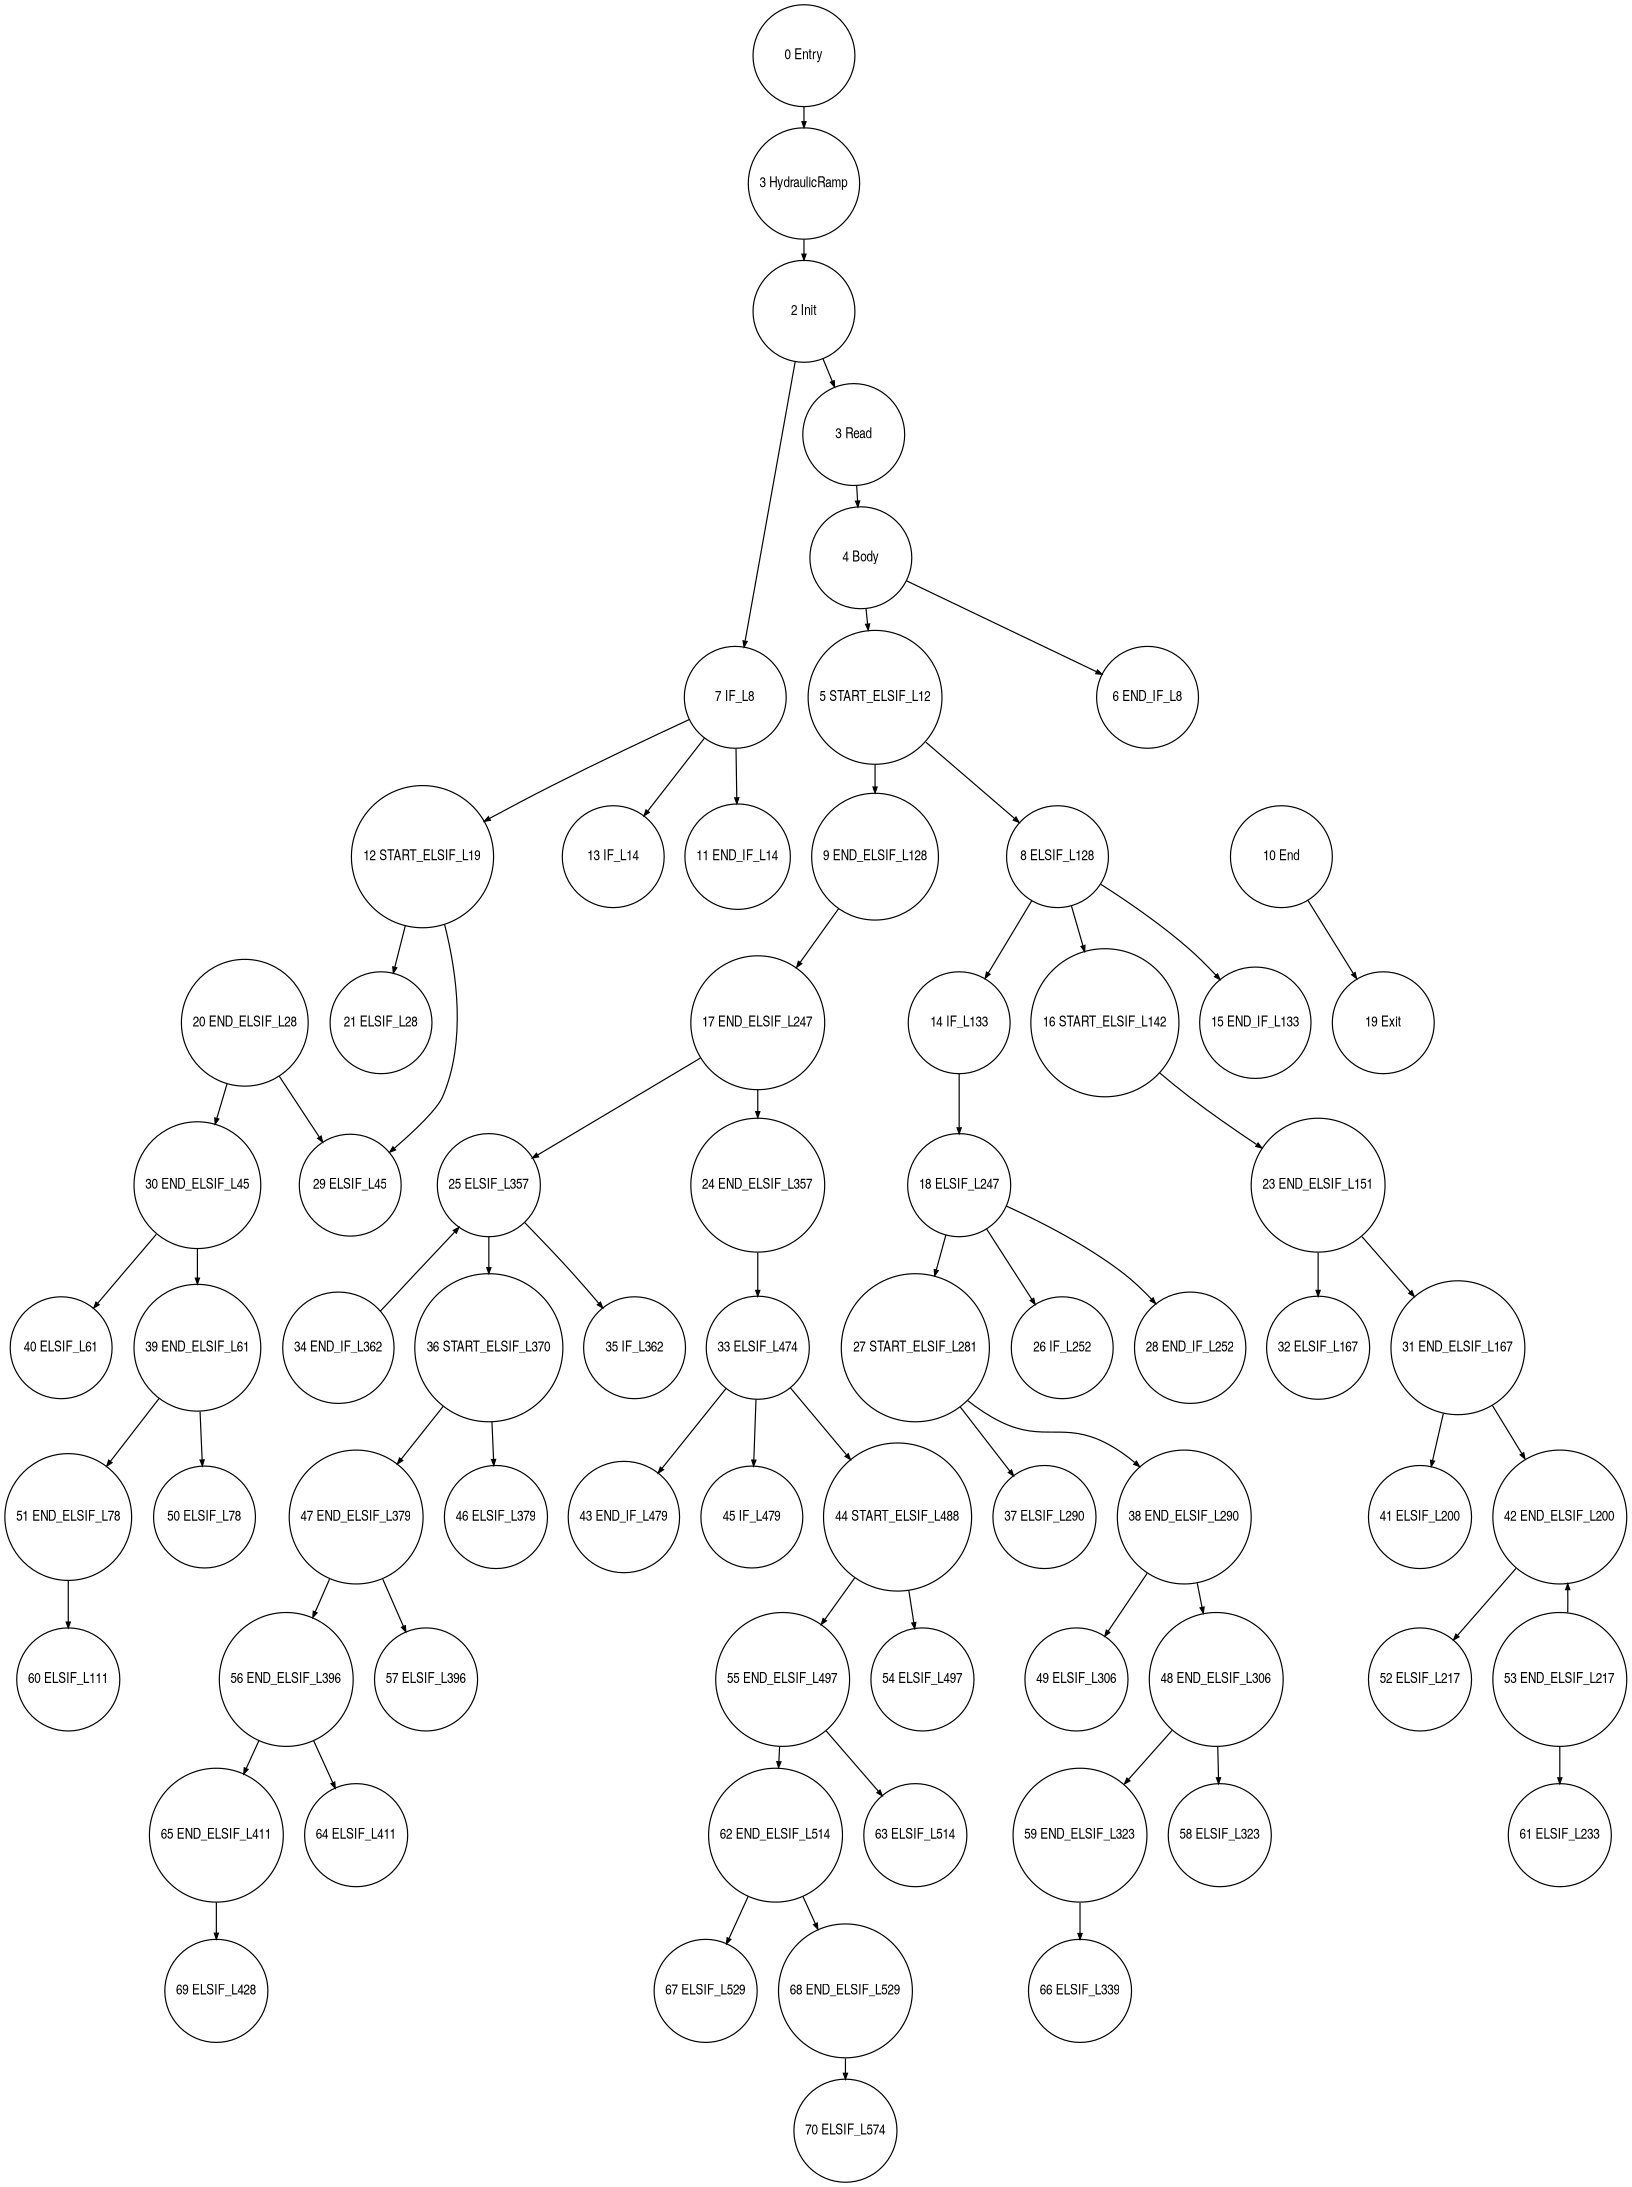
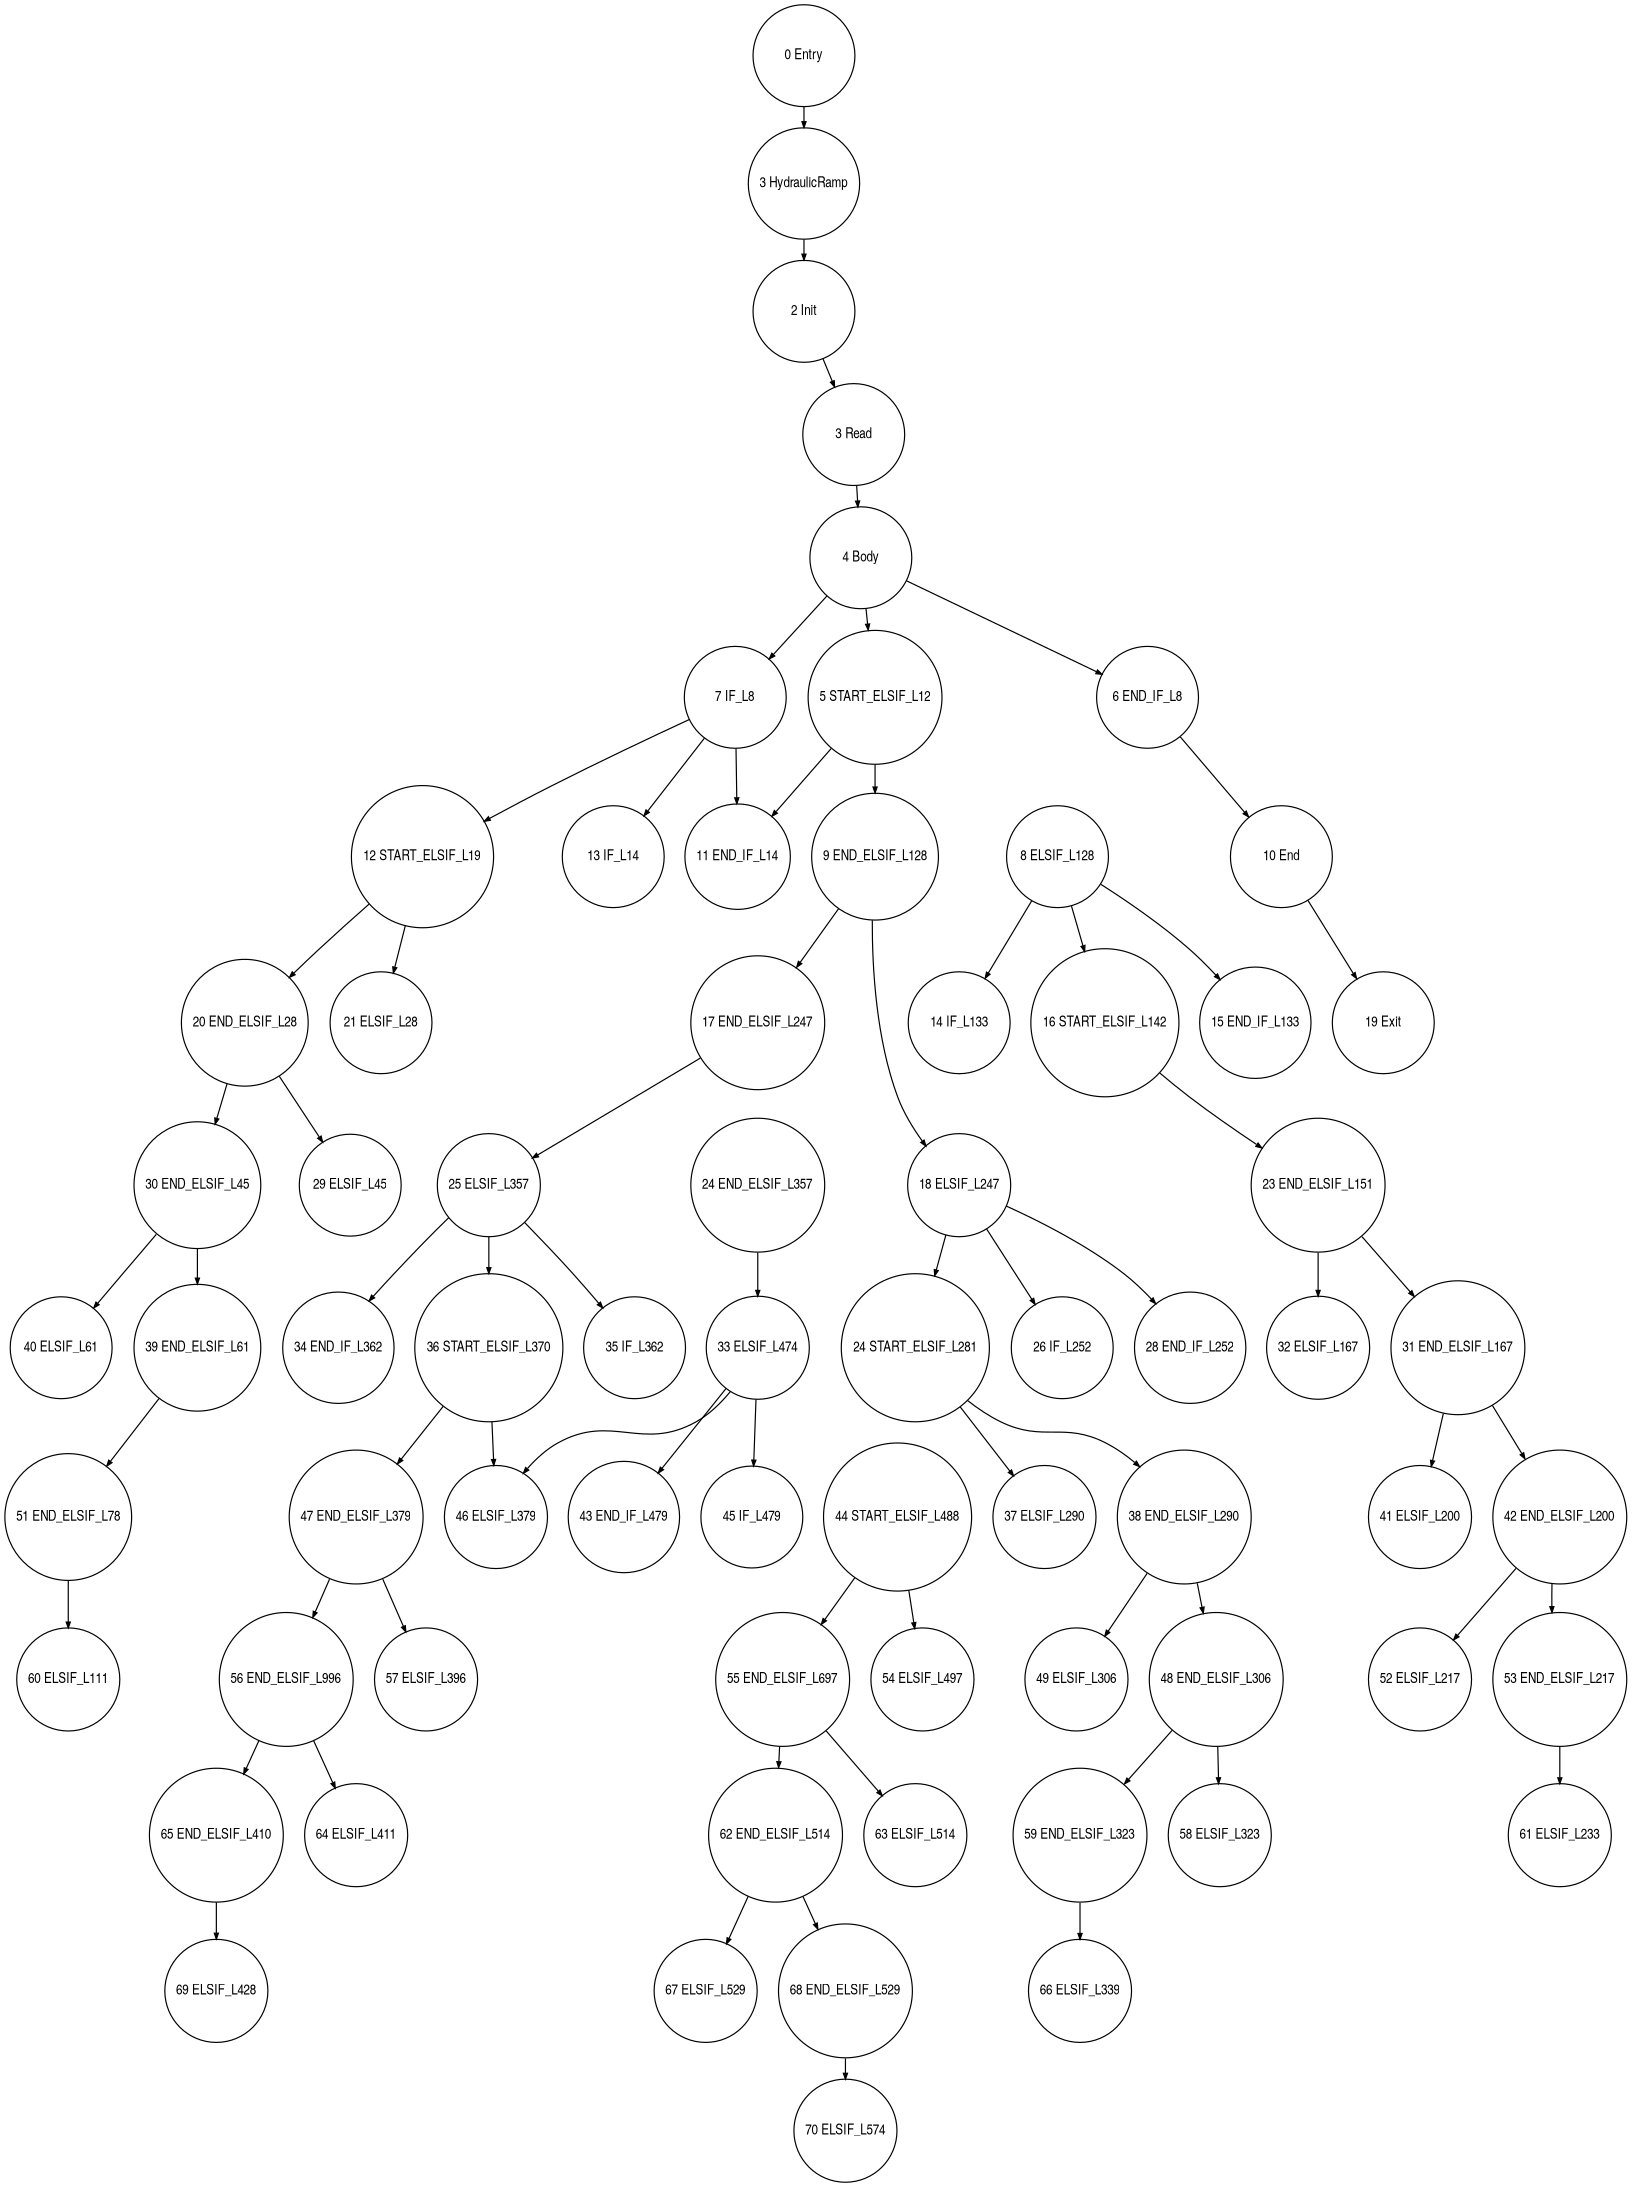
edge "2 Init" -> "7 IF_L8": now "4 Body" -> "7 IF_L8"
edge "6 END_IF_L8" -> "10 End": added
edge "5 START_ELSIF_L12" -> "8 ELSIF_L128": now "5 START_ELSIF_L12" -> "11 END_IF_L14"
edge "12 START_ELSIF_L19" -> "29 ELSIF_L45": now "12 START_ELSIF_L19" -> "20 END_ELSIF_L28"
edge "17 END_ELSIF_L247" -> "24 END_ELSIF_L357": removed
edge "14 IF_L133" -> "18 ELSIF_L247": now "9 END_ELSIF_L128" -> "18 ELSIF_L247"
edge "34 END_IF_L362" -> "25 ELSIF_L357": reversed
node "27 START_ELSIF_L281": label "27 START_ELSIF_L281" -> "24 START_ELSIF_L281"
edge "33 ELSIF_L474" -> "44 START_ELSIF_L488": now "33 ELSIF_L474" -> "46 ELSIF_L379"
node "50 ELSIF_L78": removed
edge "53 END_ELSIF_L217" -> "42 END_ELSIF_L200": reversed
node "56 END_ELSIF_L396": label "56 END_ELSIF_L396" -> "56 END_ELSIF_L996"
node "55 END_ELSIF_L497": label "55 END_ELSIF_L497" -> "55 END_ELSIF_L697"
node "65 END_ELSIF_L411": label "65 END_ELSIF_L411" -> "65 END_ELSIF_L410"
